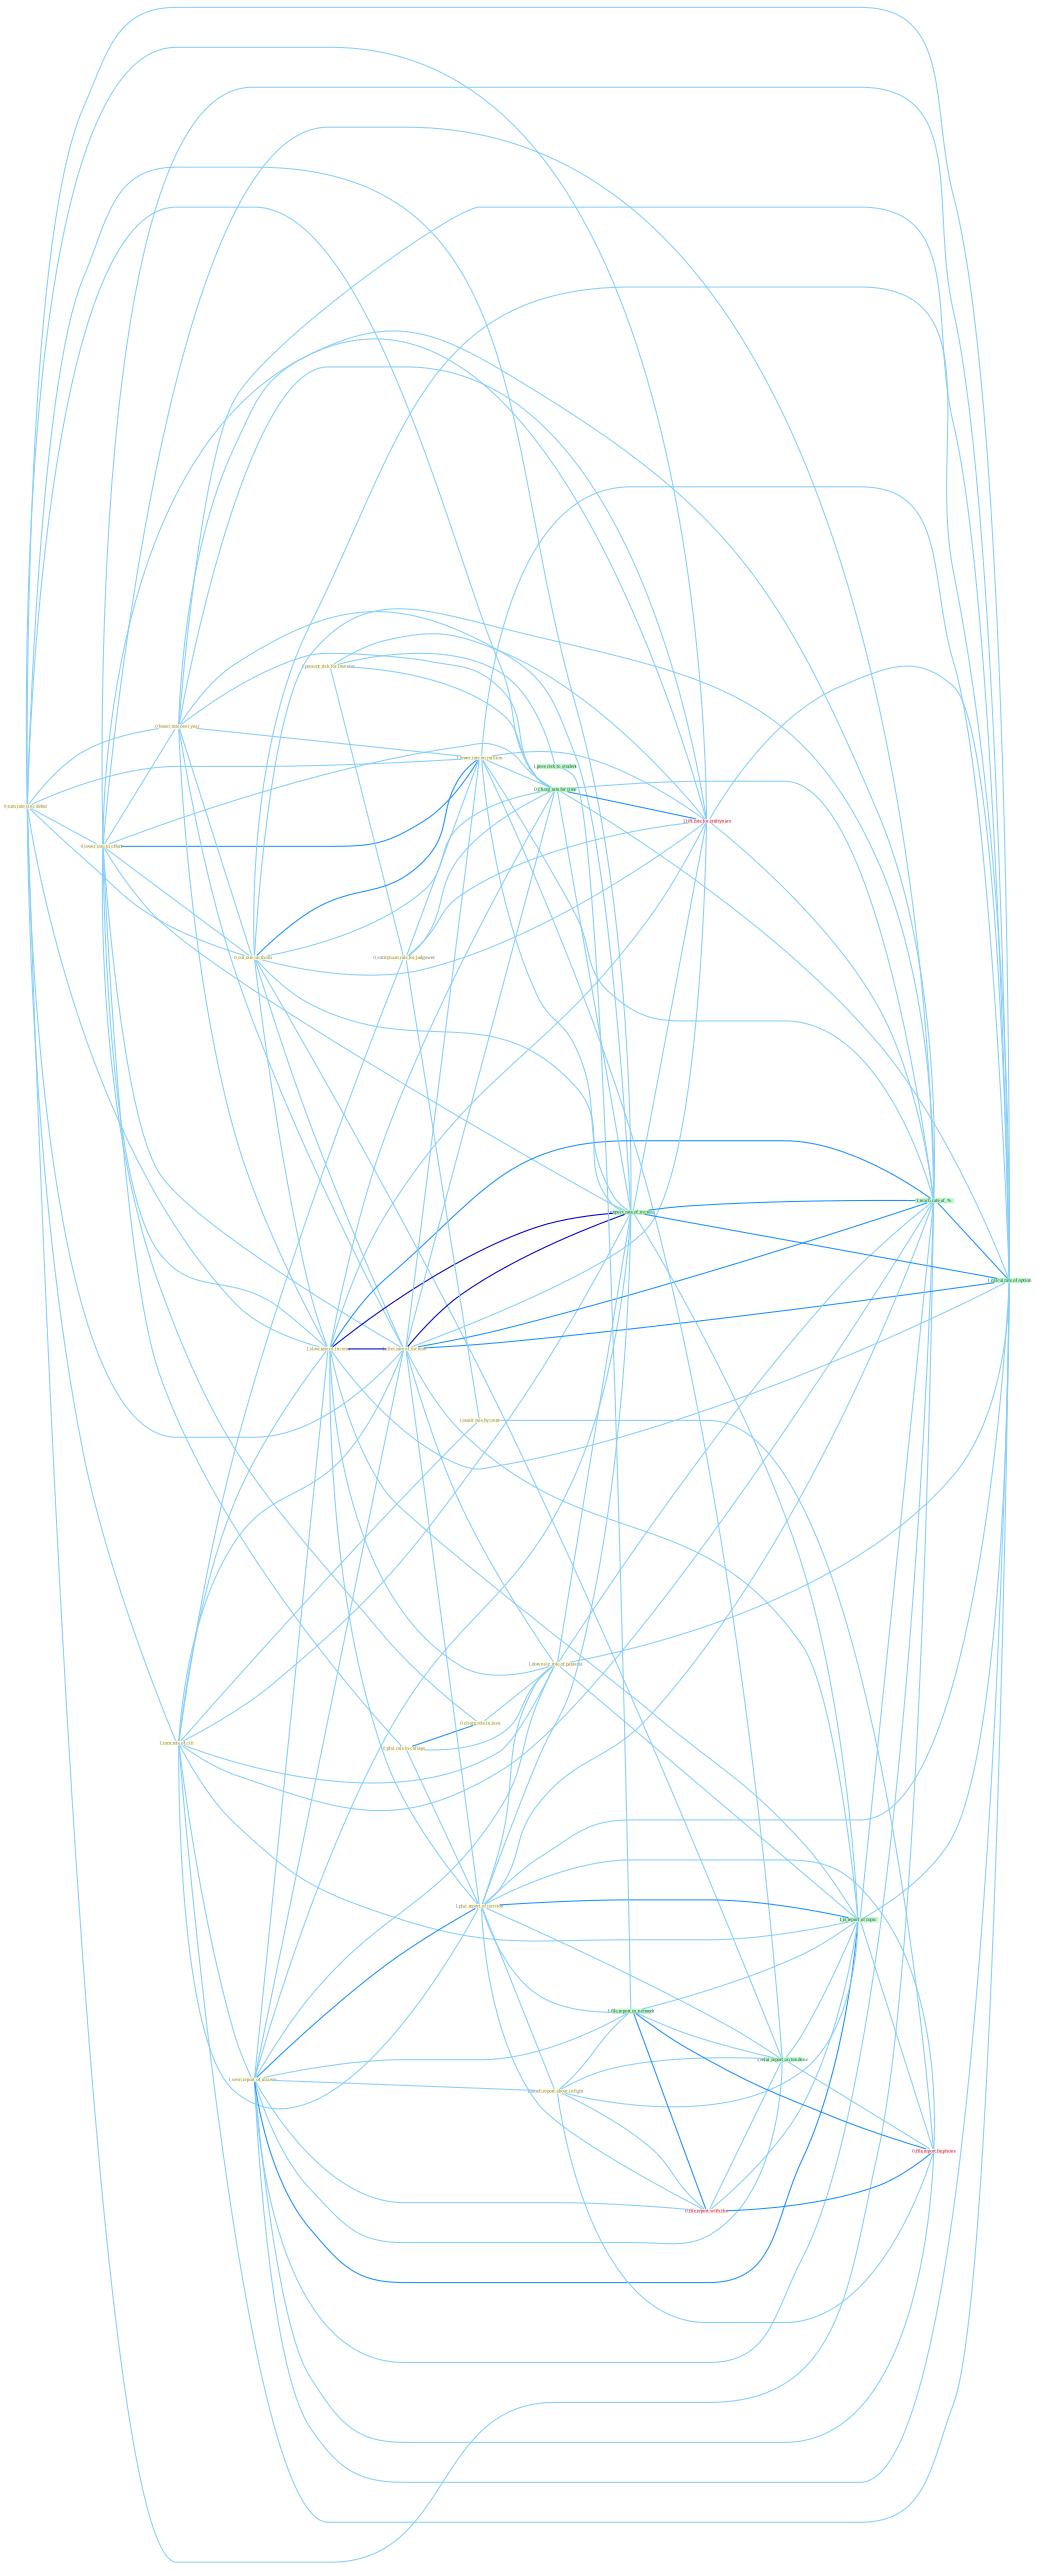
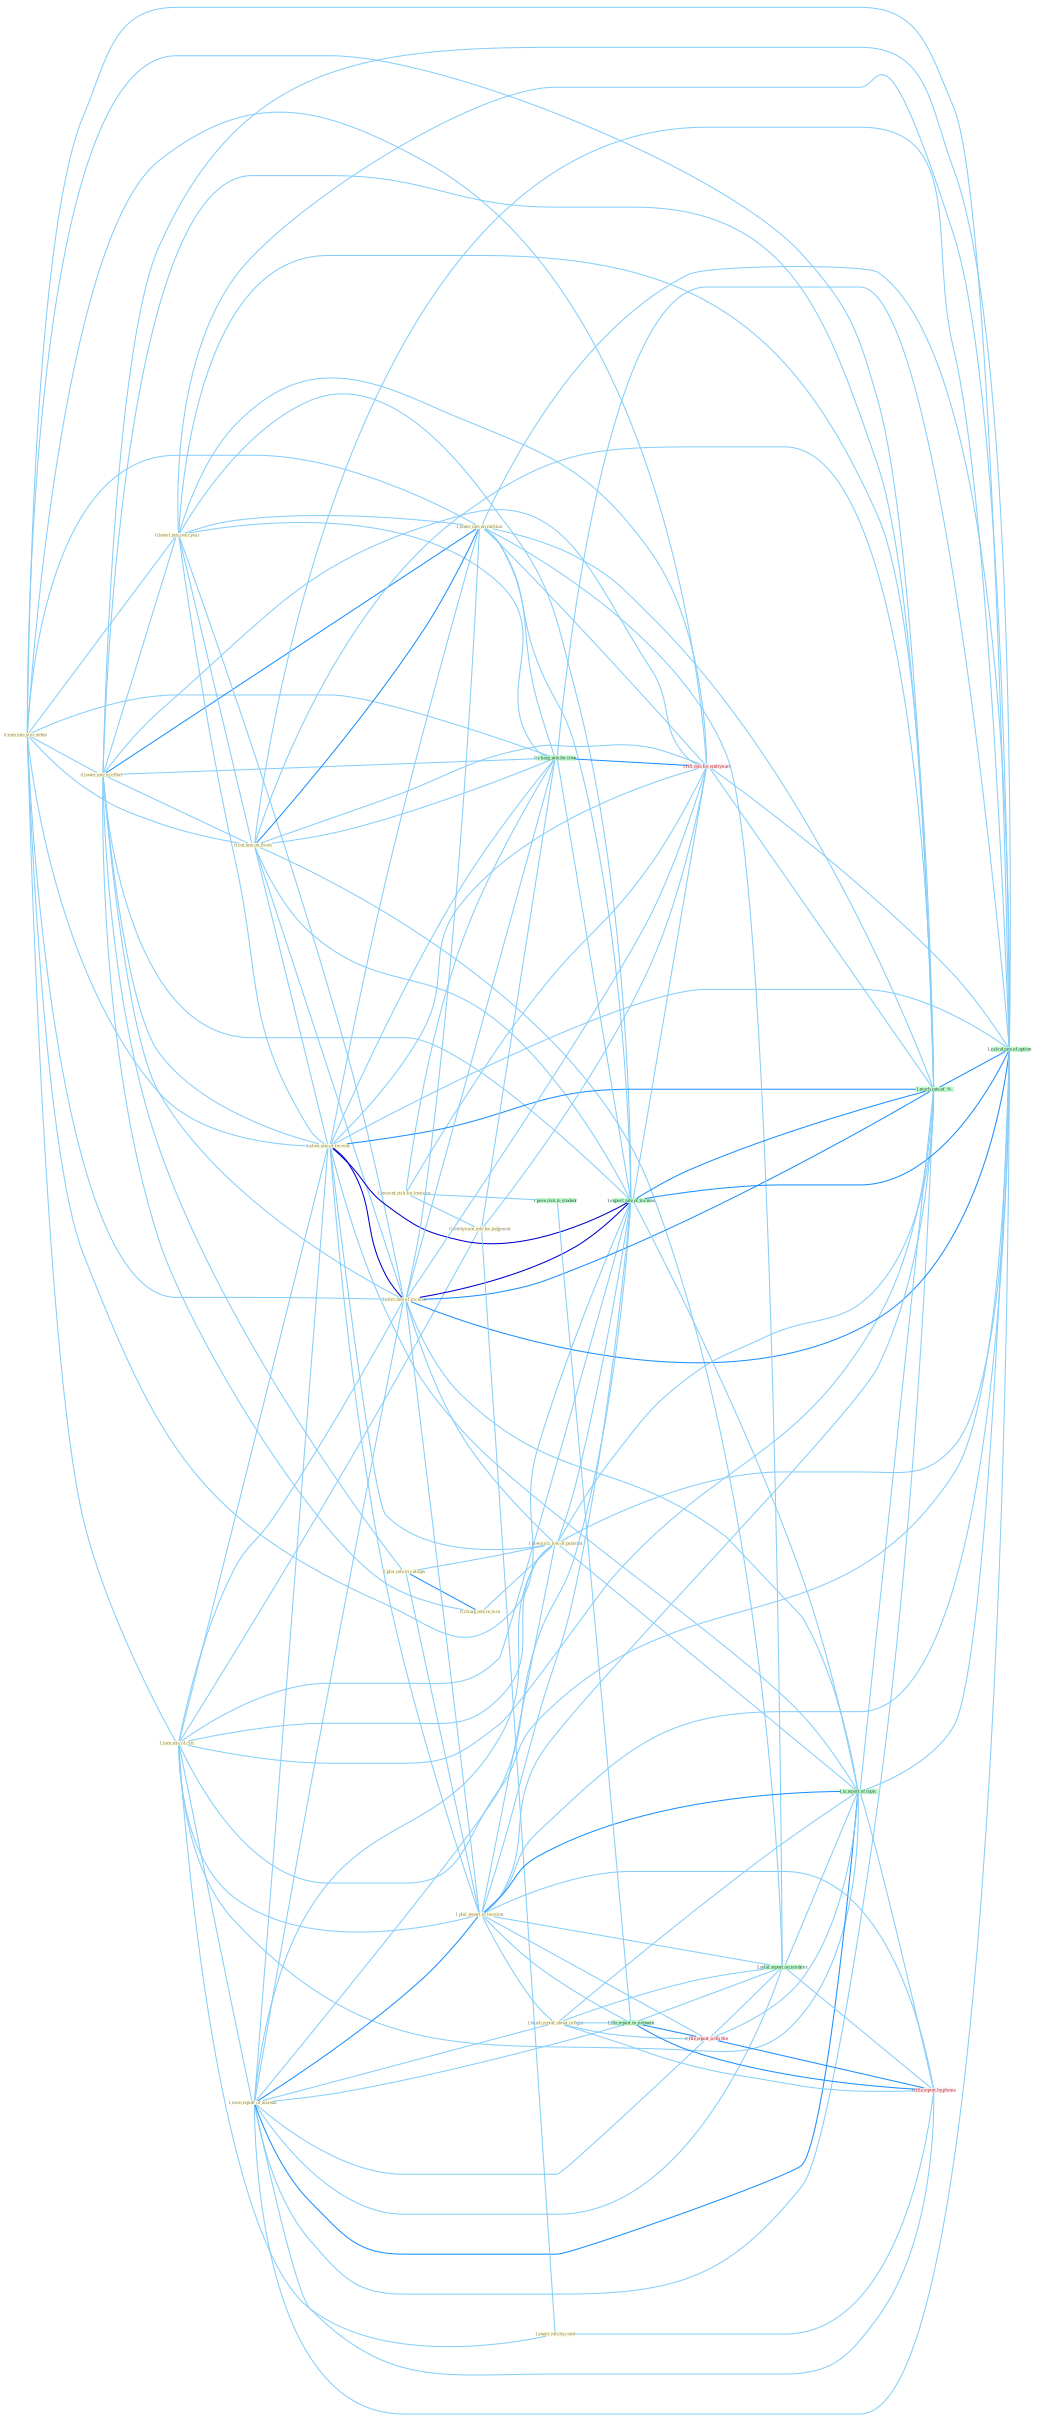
edge "0_charg_rate_for_time" -- "1_reach_rate_of_%": removed
edge "1_lower_rate_on_million" -- "0_entitynam_rule_for_judgment": now "1_lower_rate_on_million" -- "1_slow_rate_of_increas"
edge "1_is_report_of_topic" -- "1_file_report_to_network": removed
